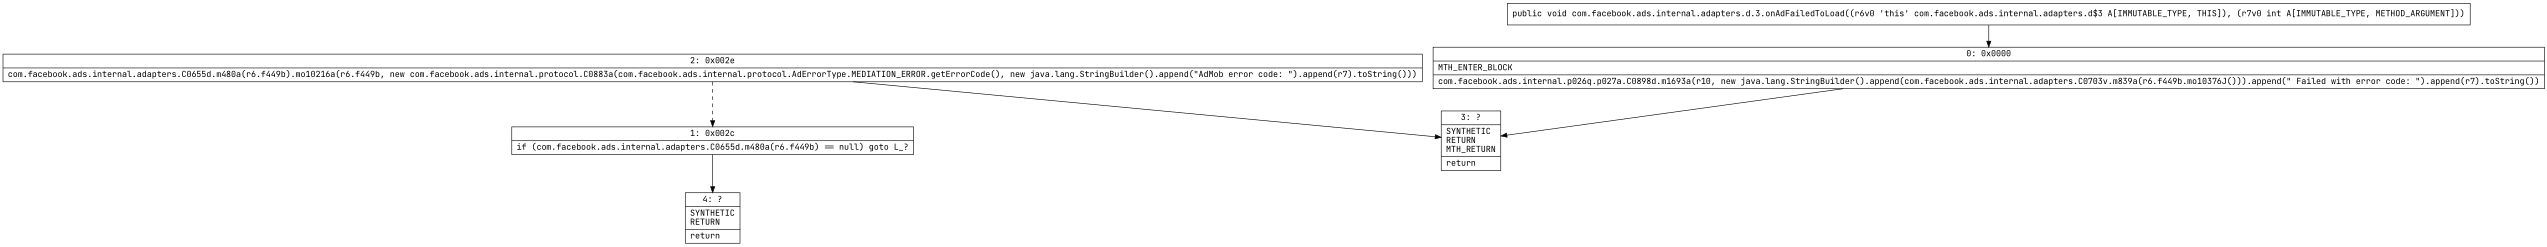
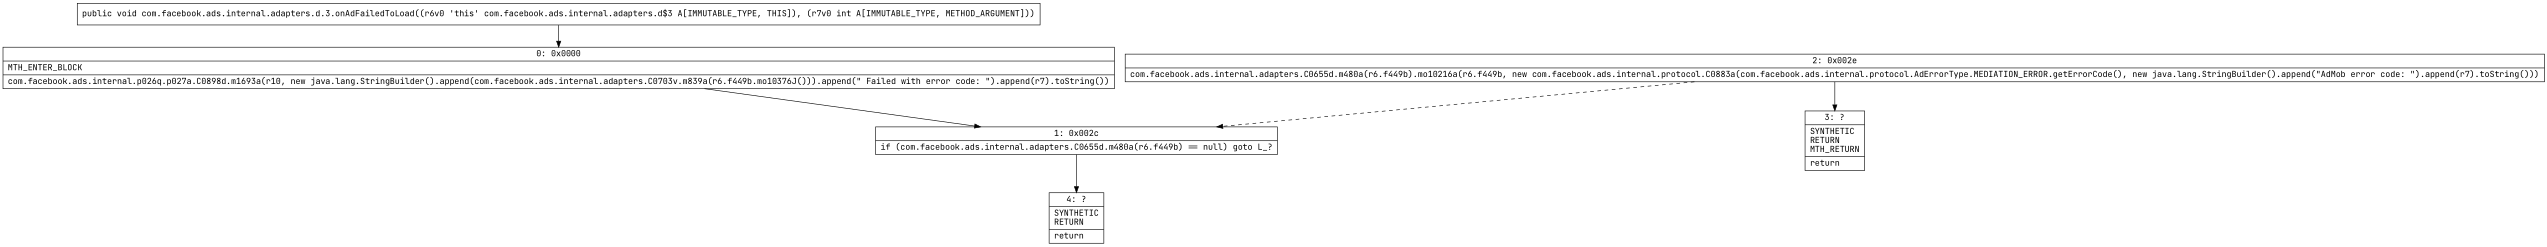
edge "0: 0x0000" -> "3: ?": now "0: 0x0000" -> "1: 0x002c"
